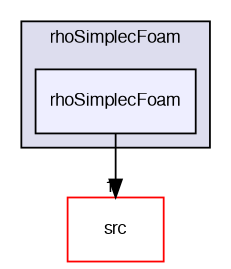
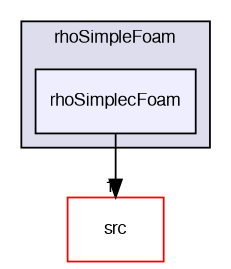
cluster "rhoSimplecFoam": label "rhoSimplecFoam" -> "rhoSimpleFoam"
